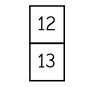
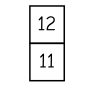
node "12": text "13" -> "11"
